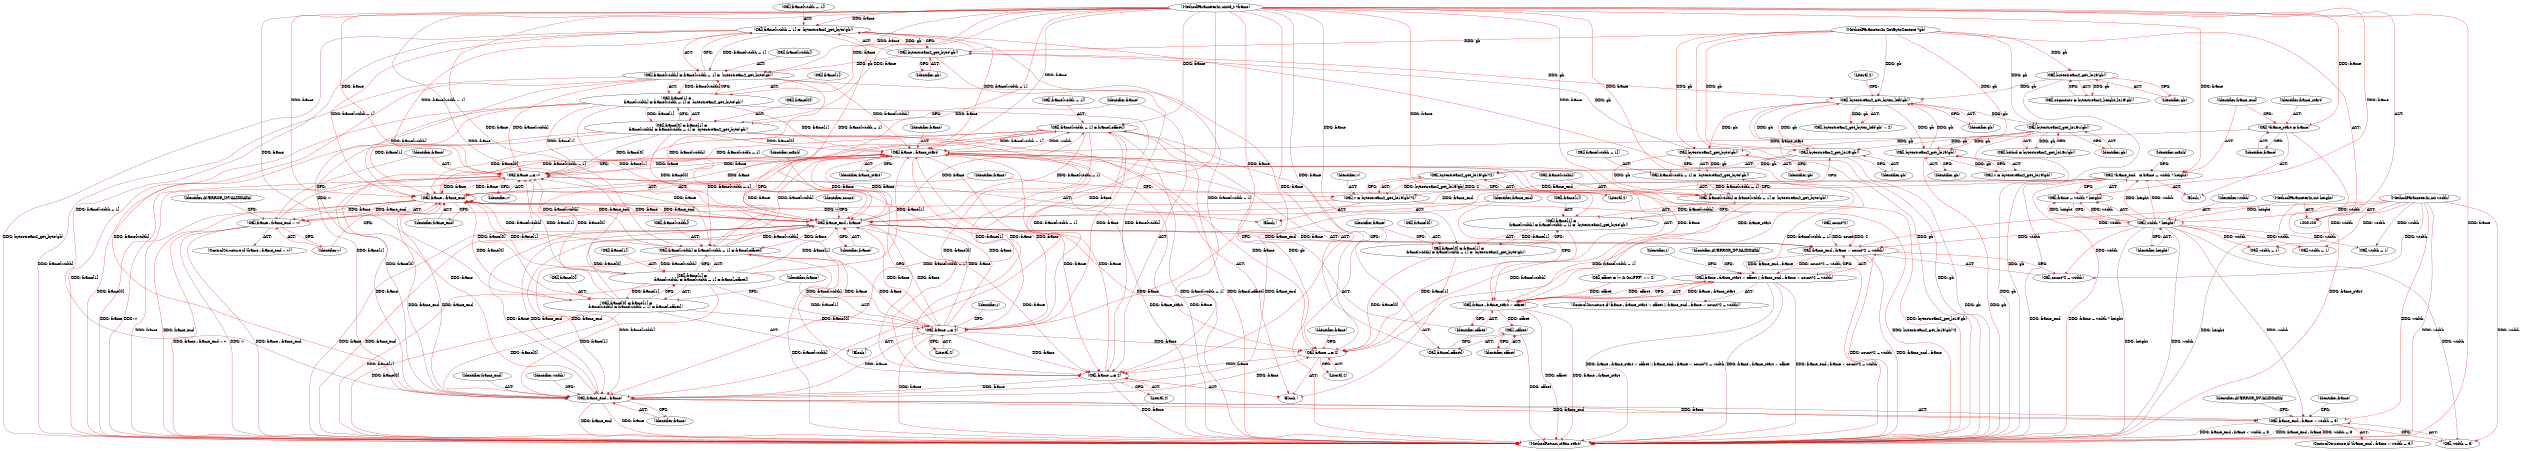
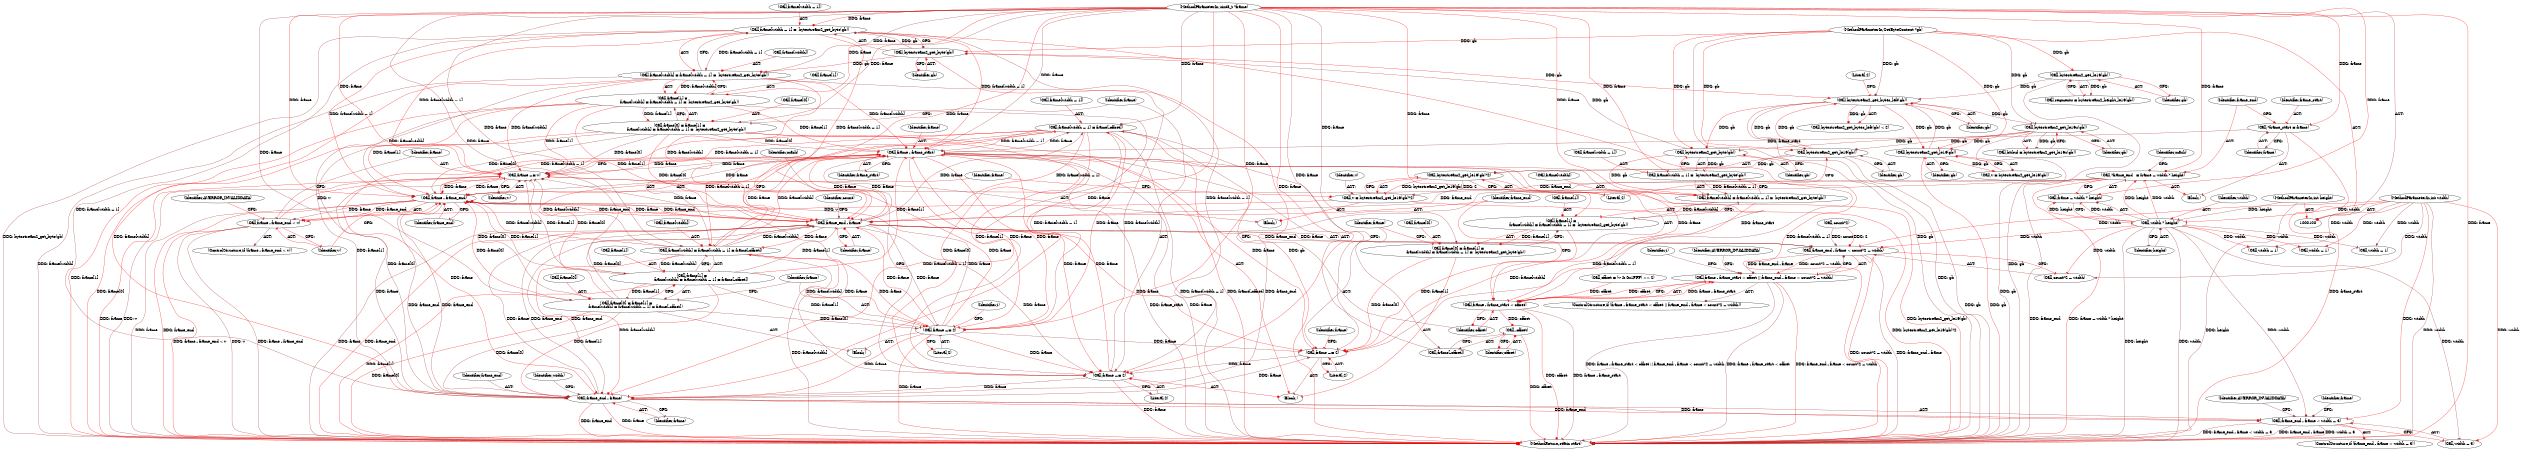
edge "(Call,frame - frame_start)" -> "(Call,frame[width + 1] = frame[-offset])": label "DDG: width" -> "DDG: frame"
